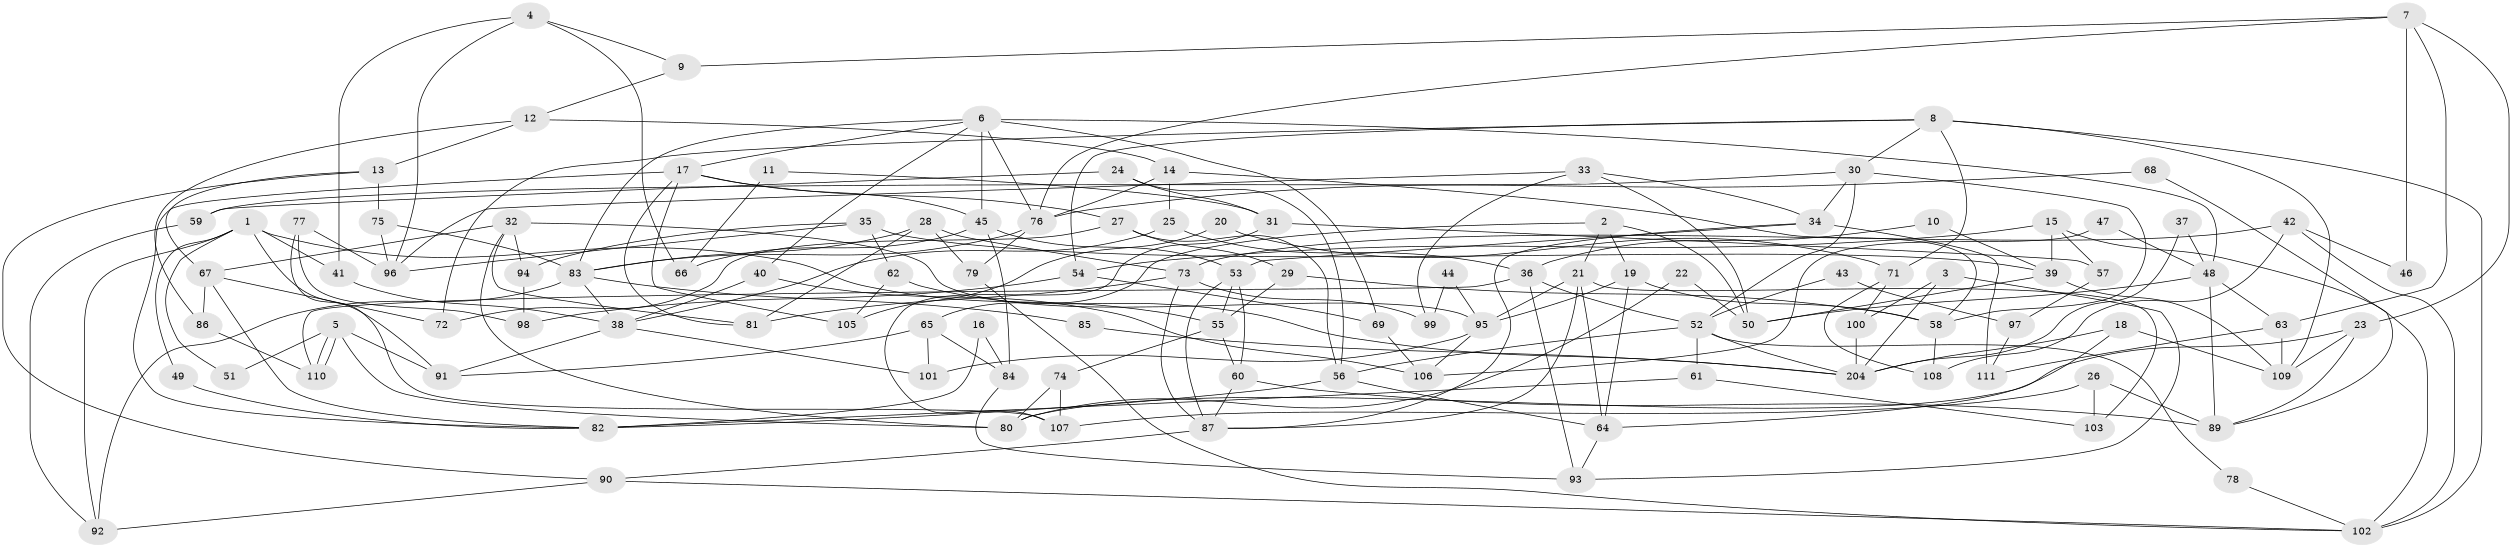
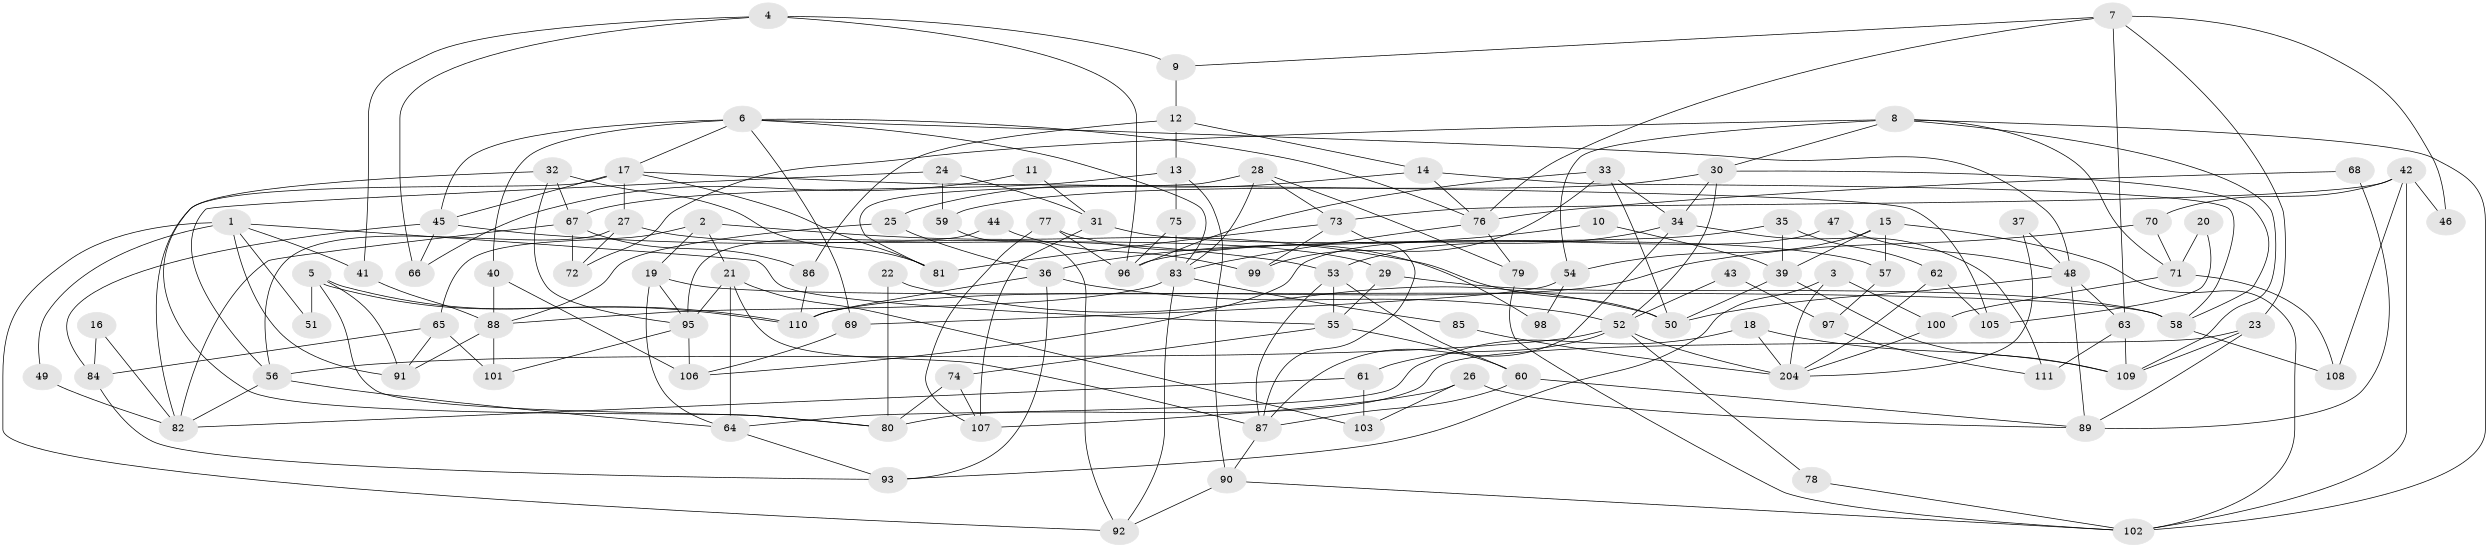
node "70": added
node "94": removed
node "38": label "38" -> "88"
